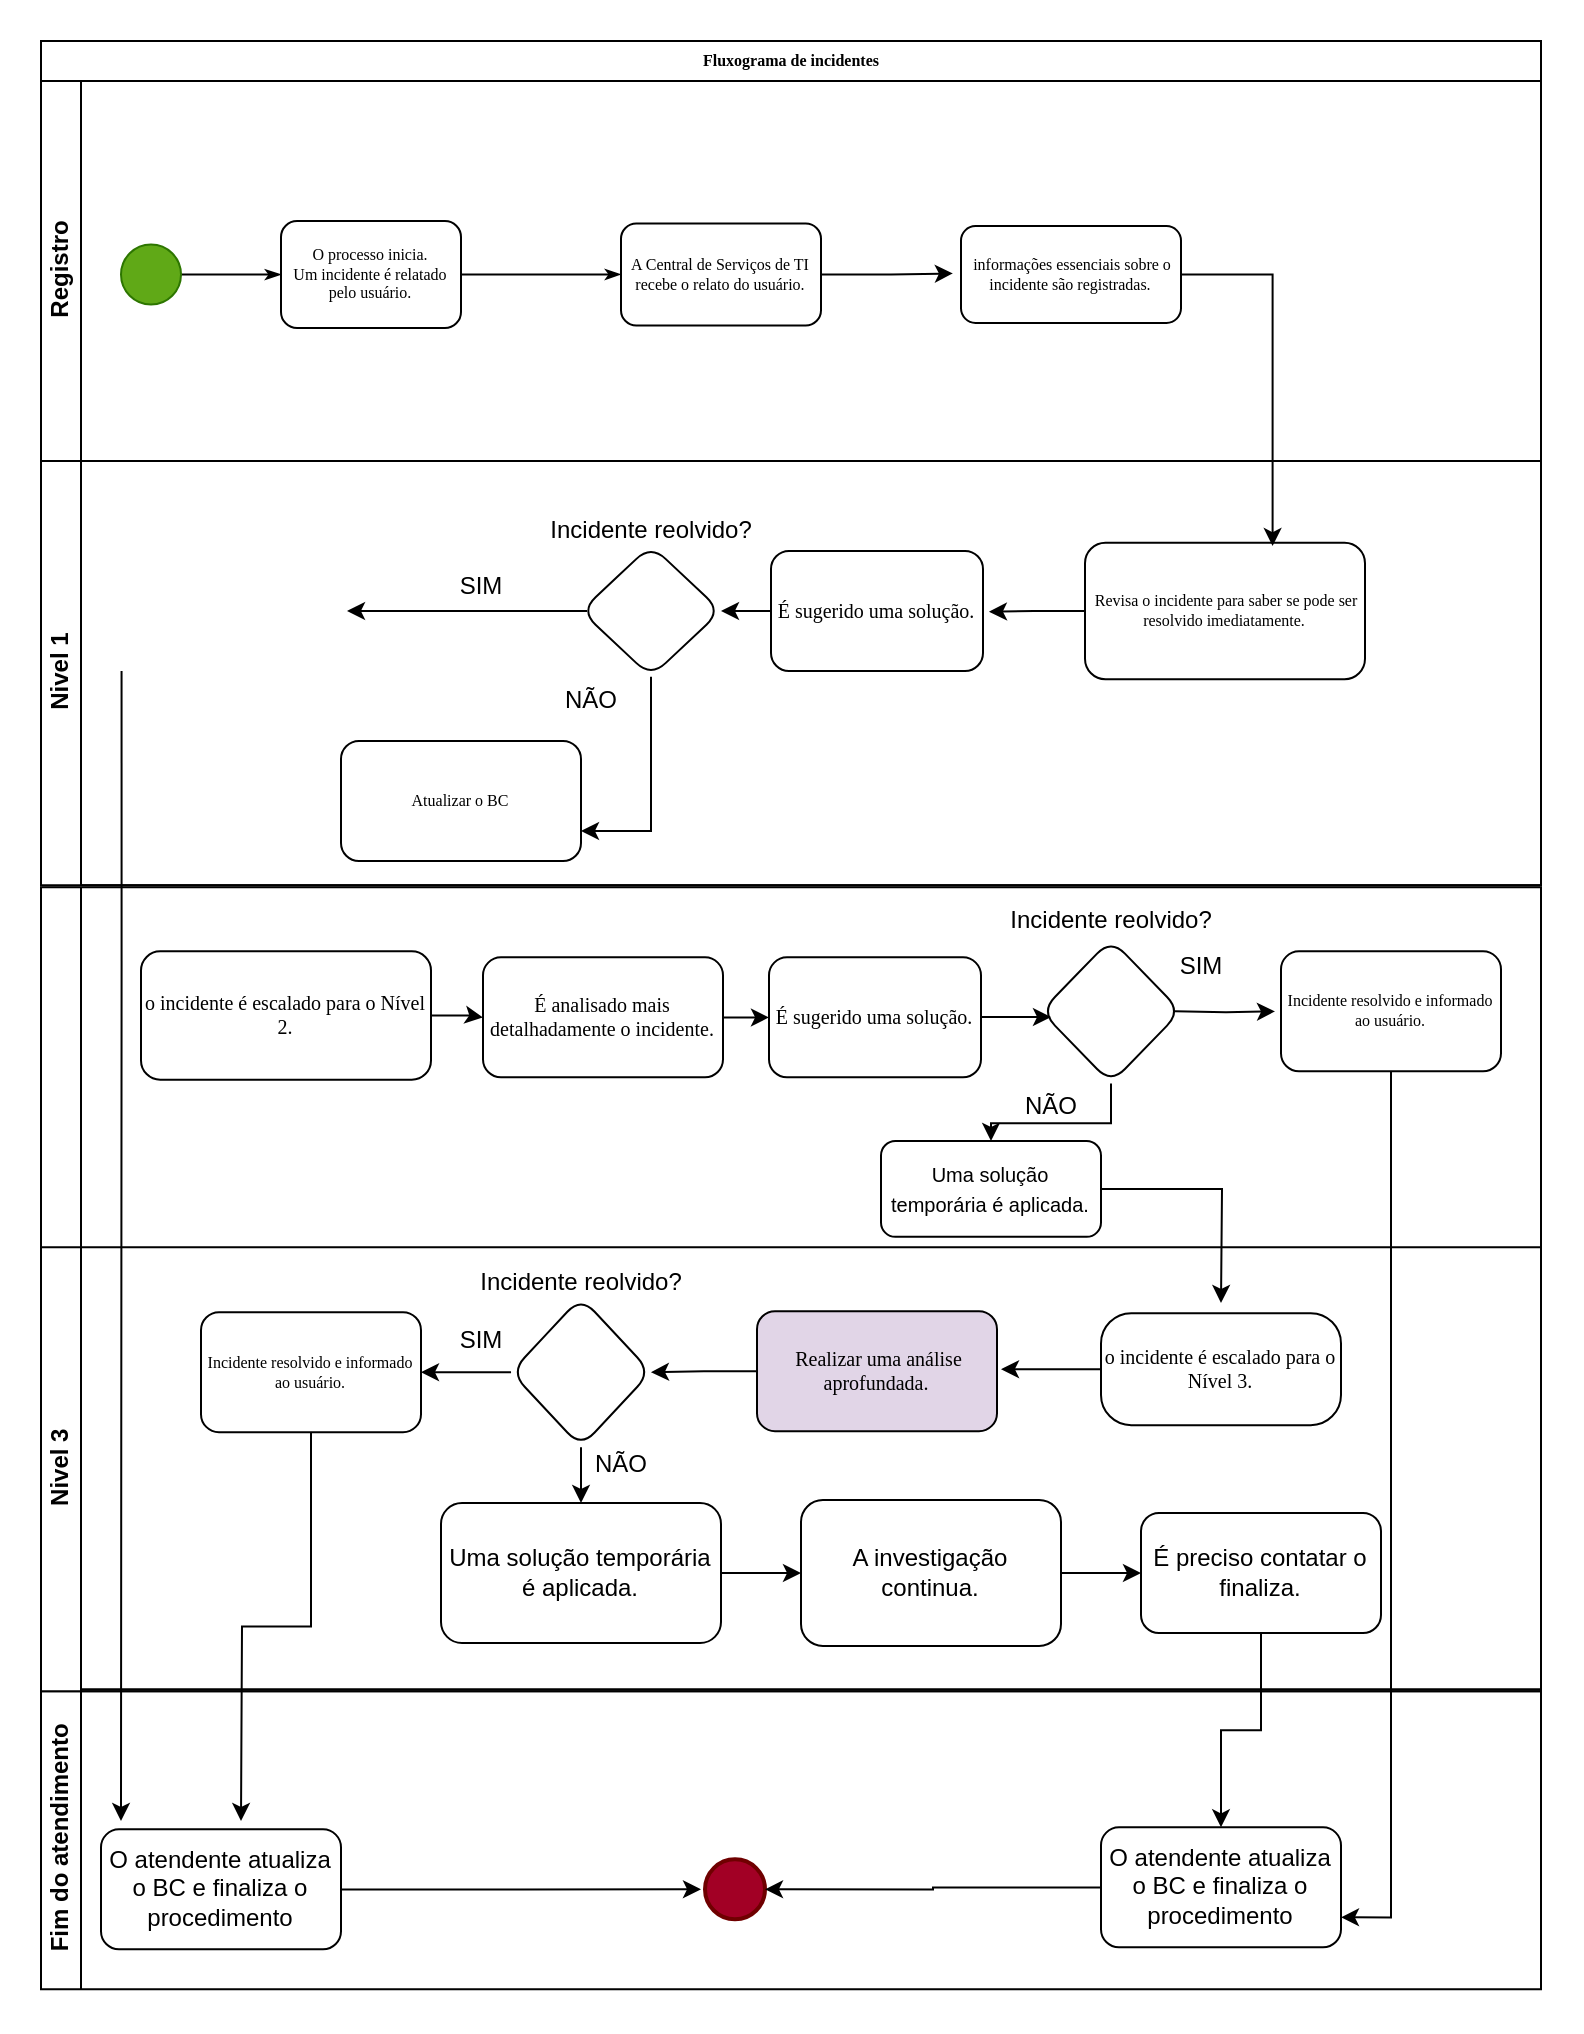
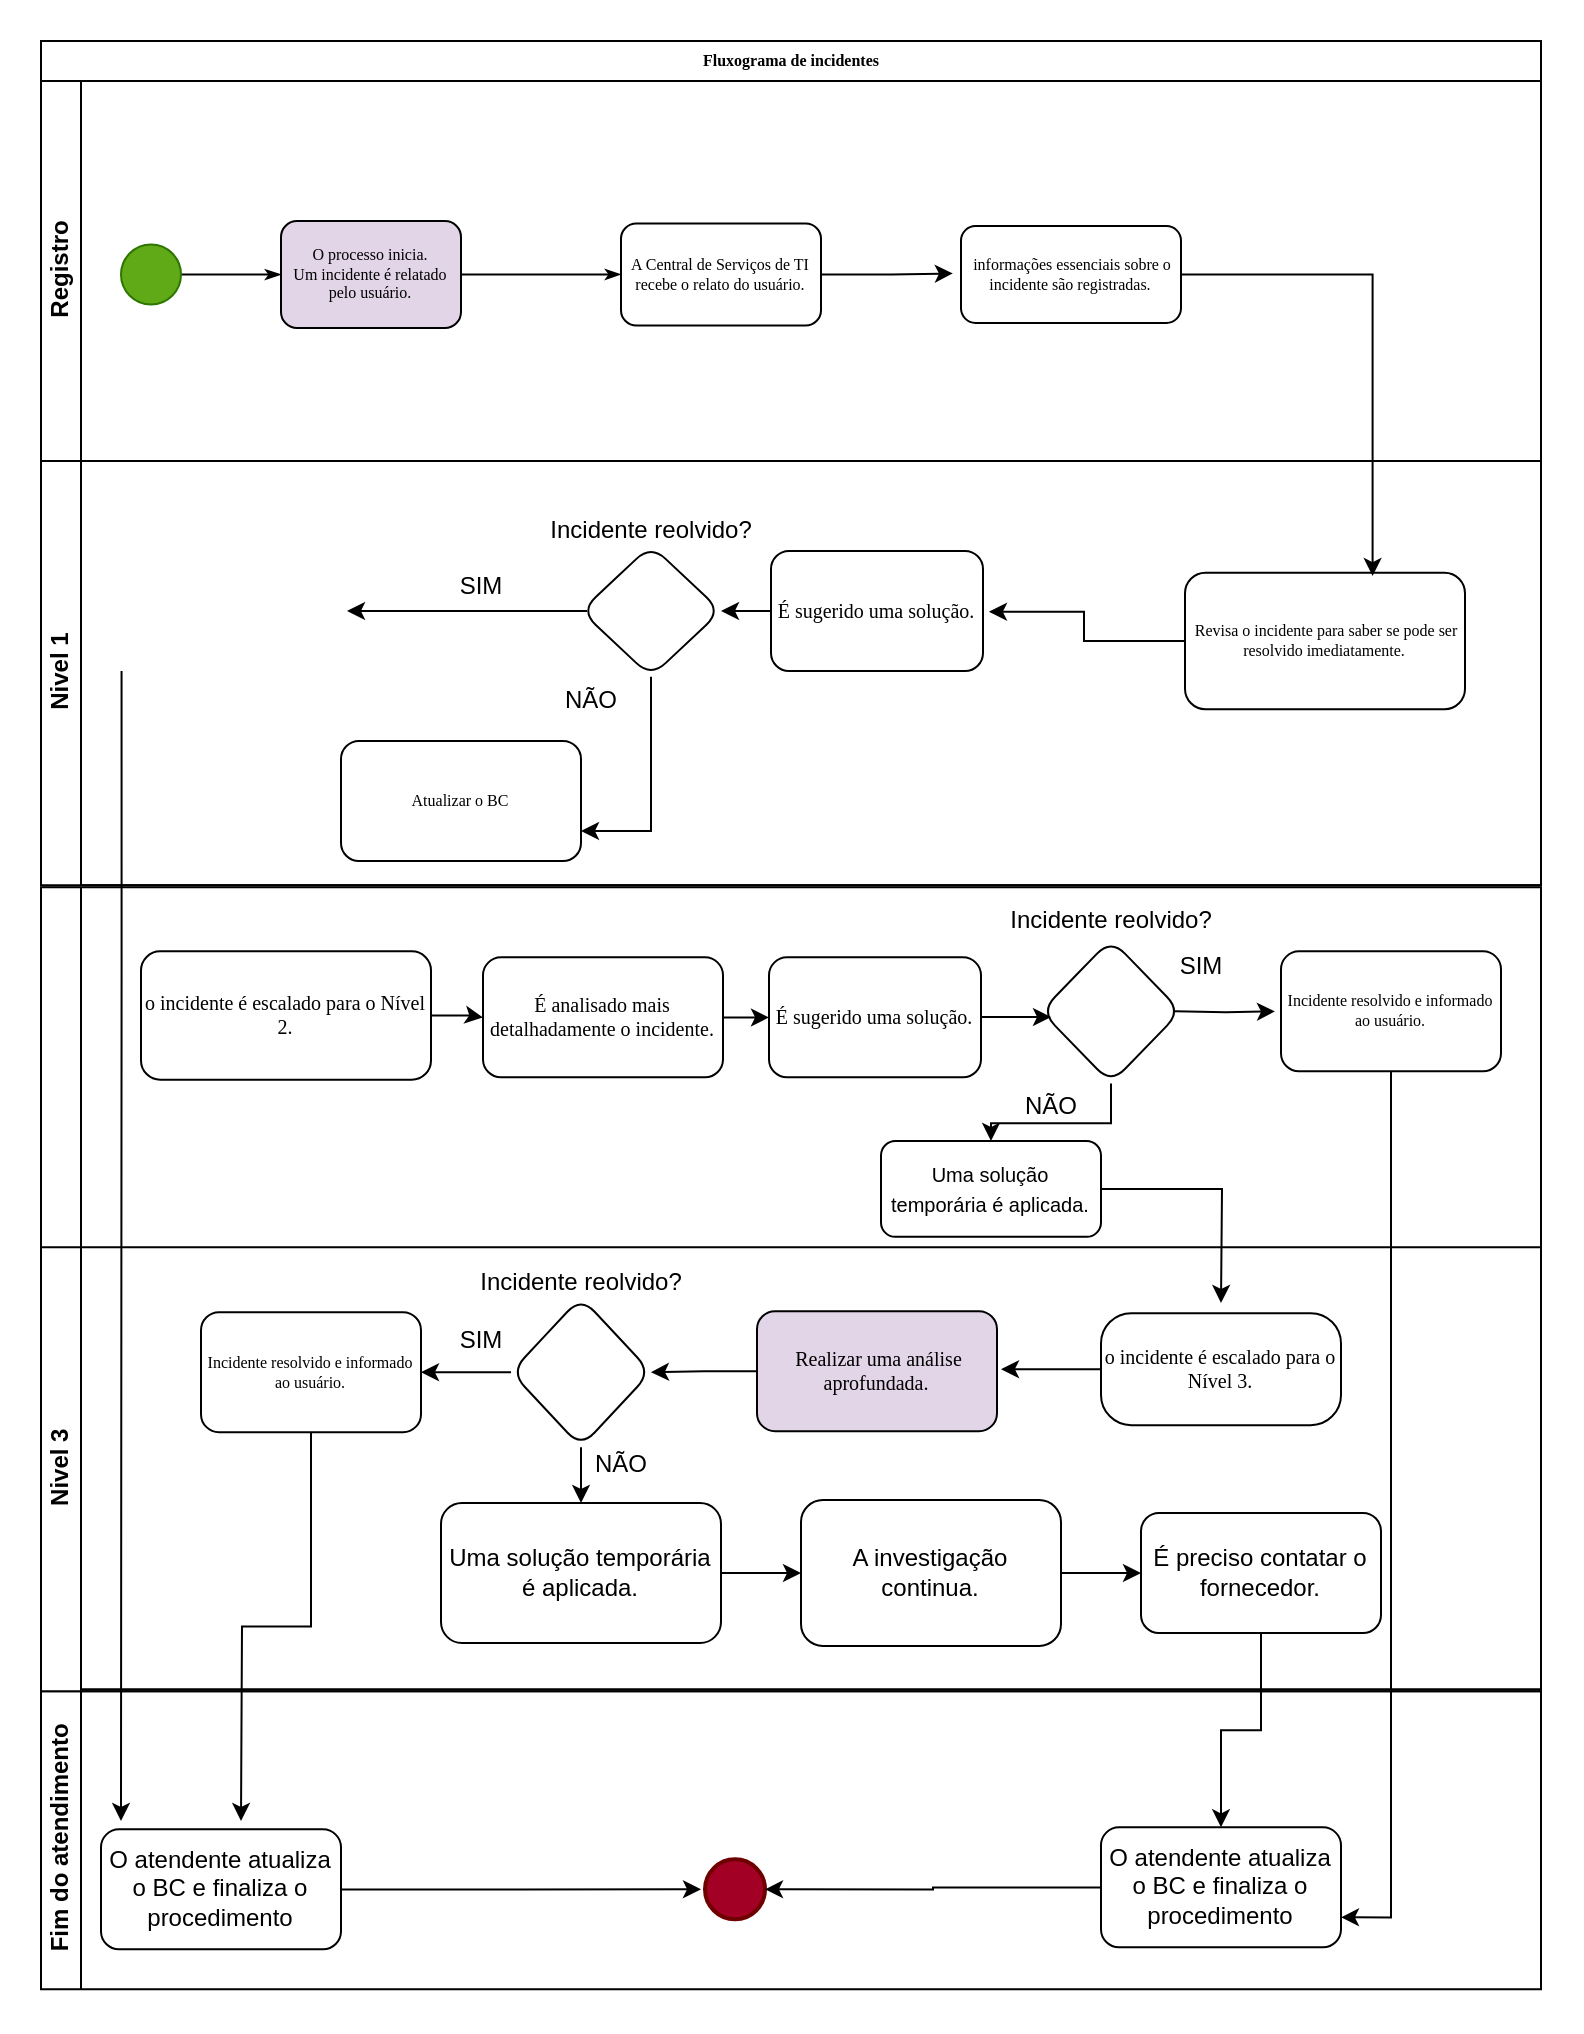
node "O processo inicia. Um incidente é relatado pelo usuário.": fillcolor #ffffff -> #e1d5e7
node "Revisa o incidente para saber se pode ser resolvido imediatamente.": moved (1225, 611) -> (1325, 641)
node "É preciso contatar o finaliza.": label "É preciso contatar o finaliza." -> "É preciso contatar o fornecedor."
